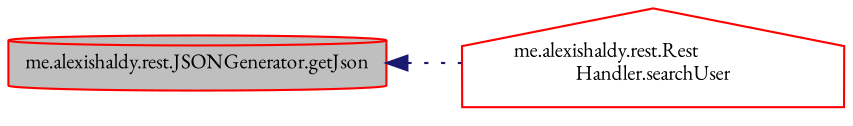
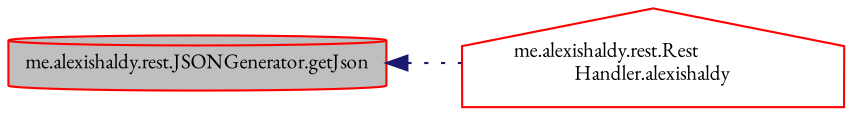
node "me.alexishaldy.rest.Rest Handler.searchUser": label "me.alexishaldy.rest.Rest Handler.searchUser" -> "me.alexishaldy.rest.Rest Handler.alexishaldy"
